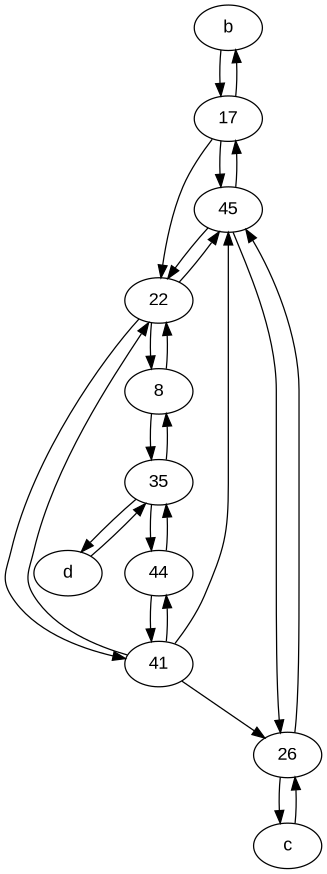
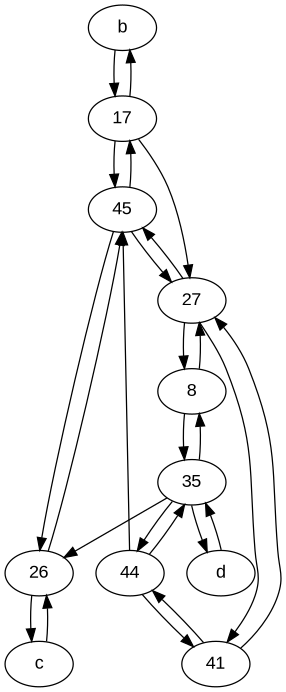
node "22": label "22" -> "27"
edge "41" -> "45": now "44" -> "45"
edge "41" -> "26": now "35" -> "26"
